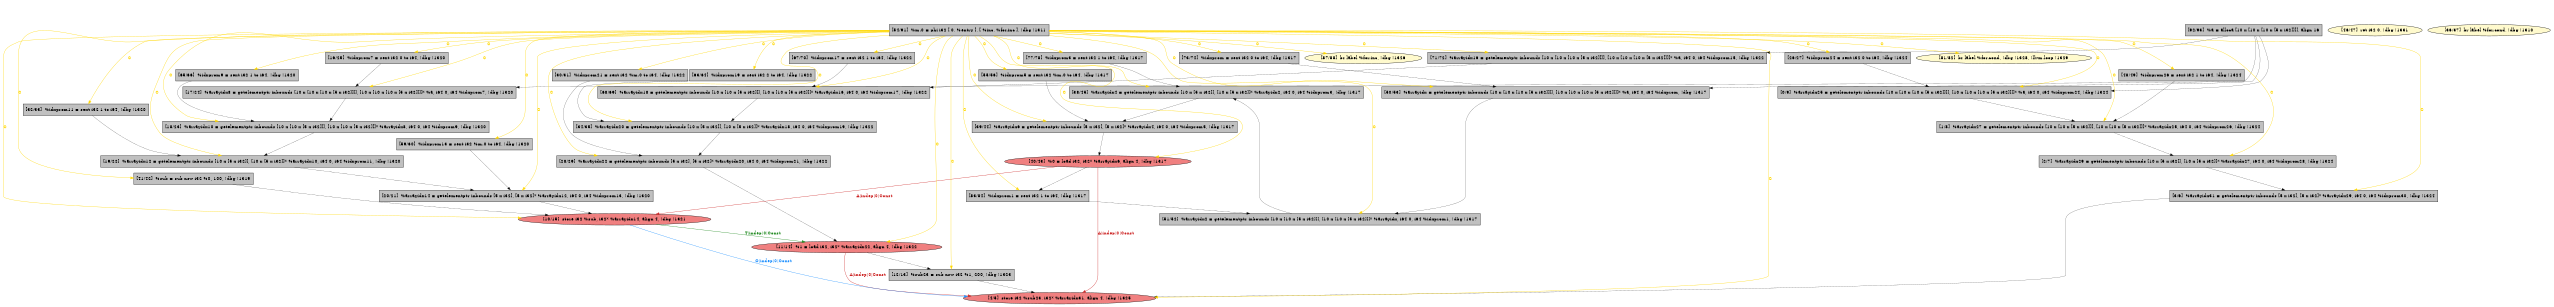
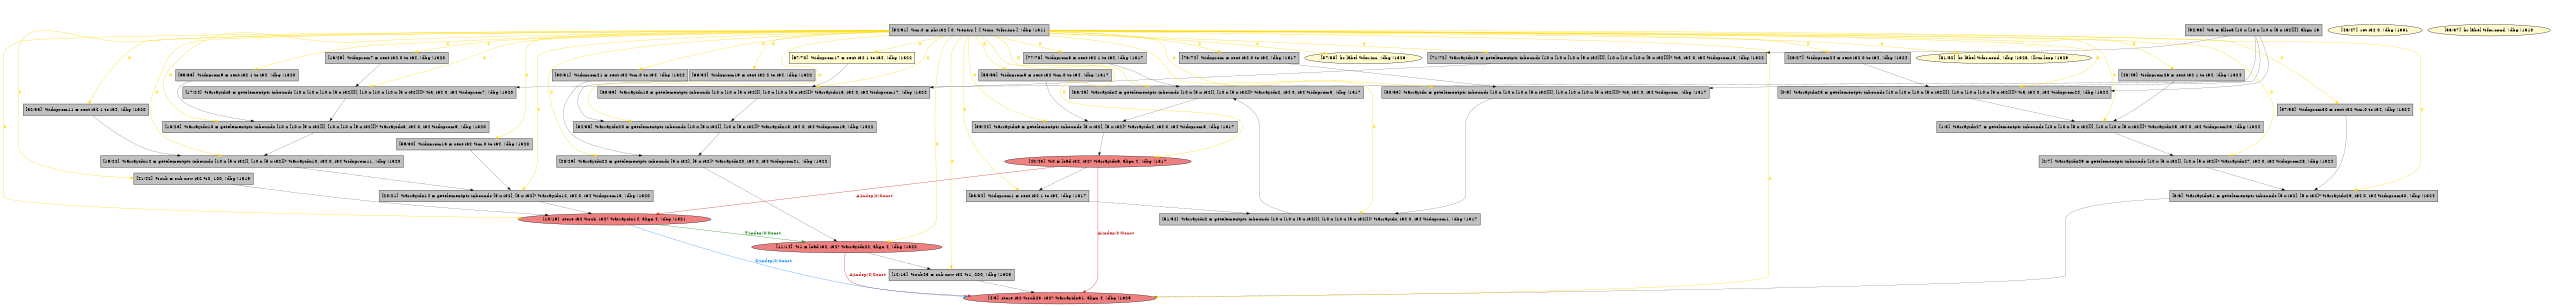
node "[67/70]  %idxprom17 = sext i32 1 to i64, !dbg !1322": fillcolor grey -> lemonchiffon
node "[57/58]  %idxprom30 = sext i32 %m.0 to i64, !dbg !1324": added
